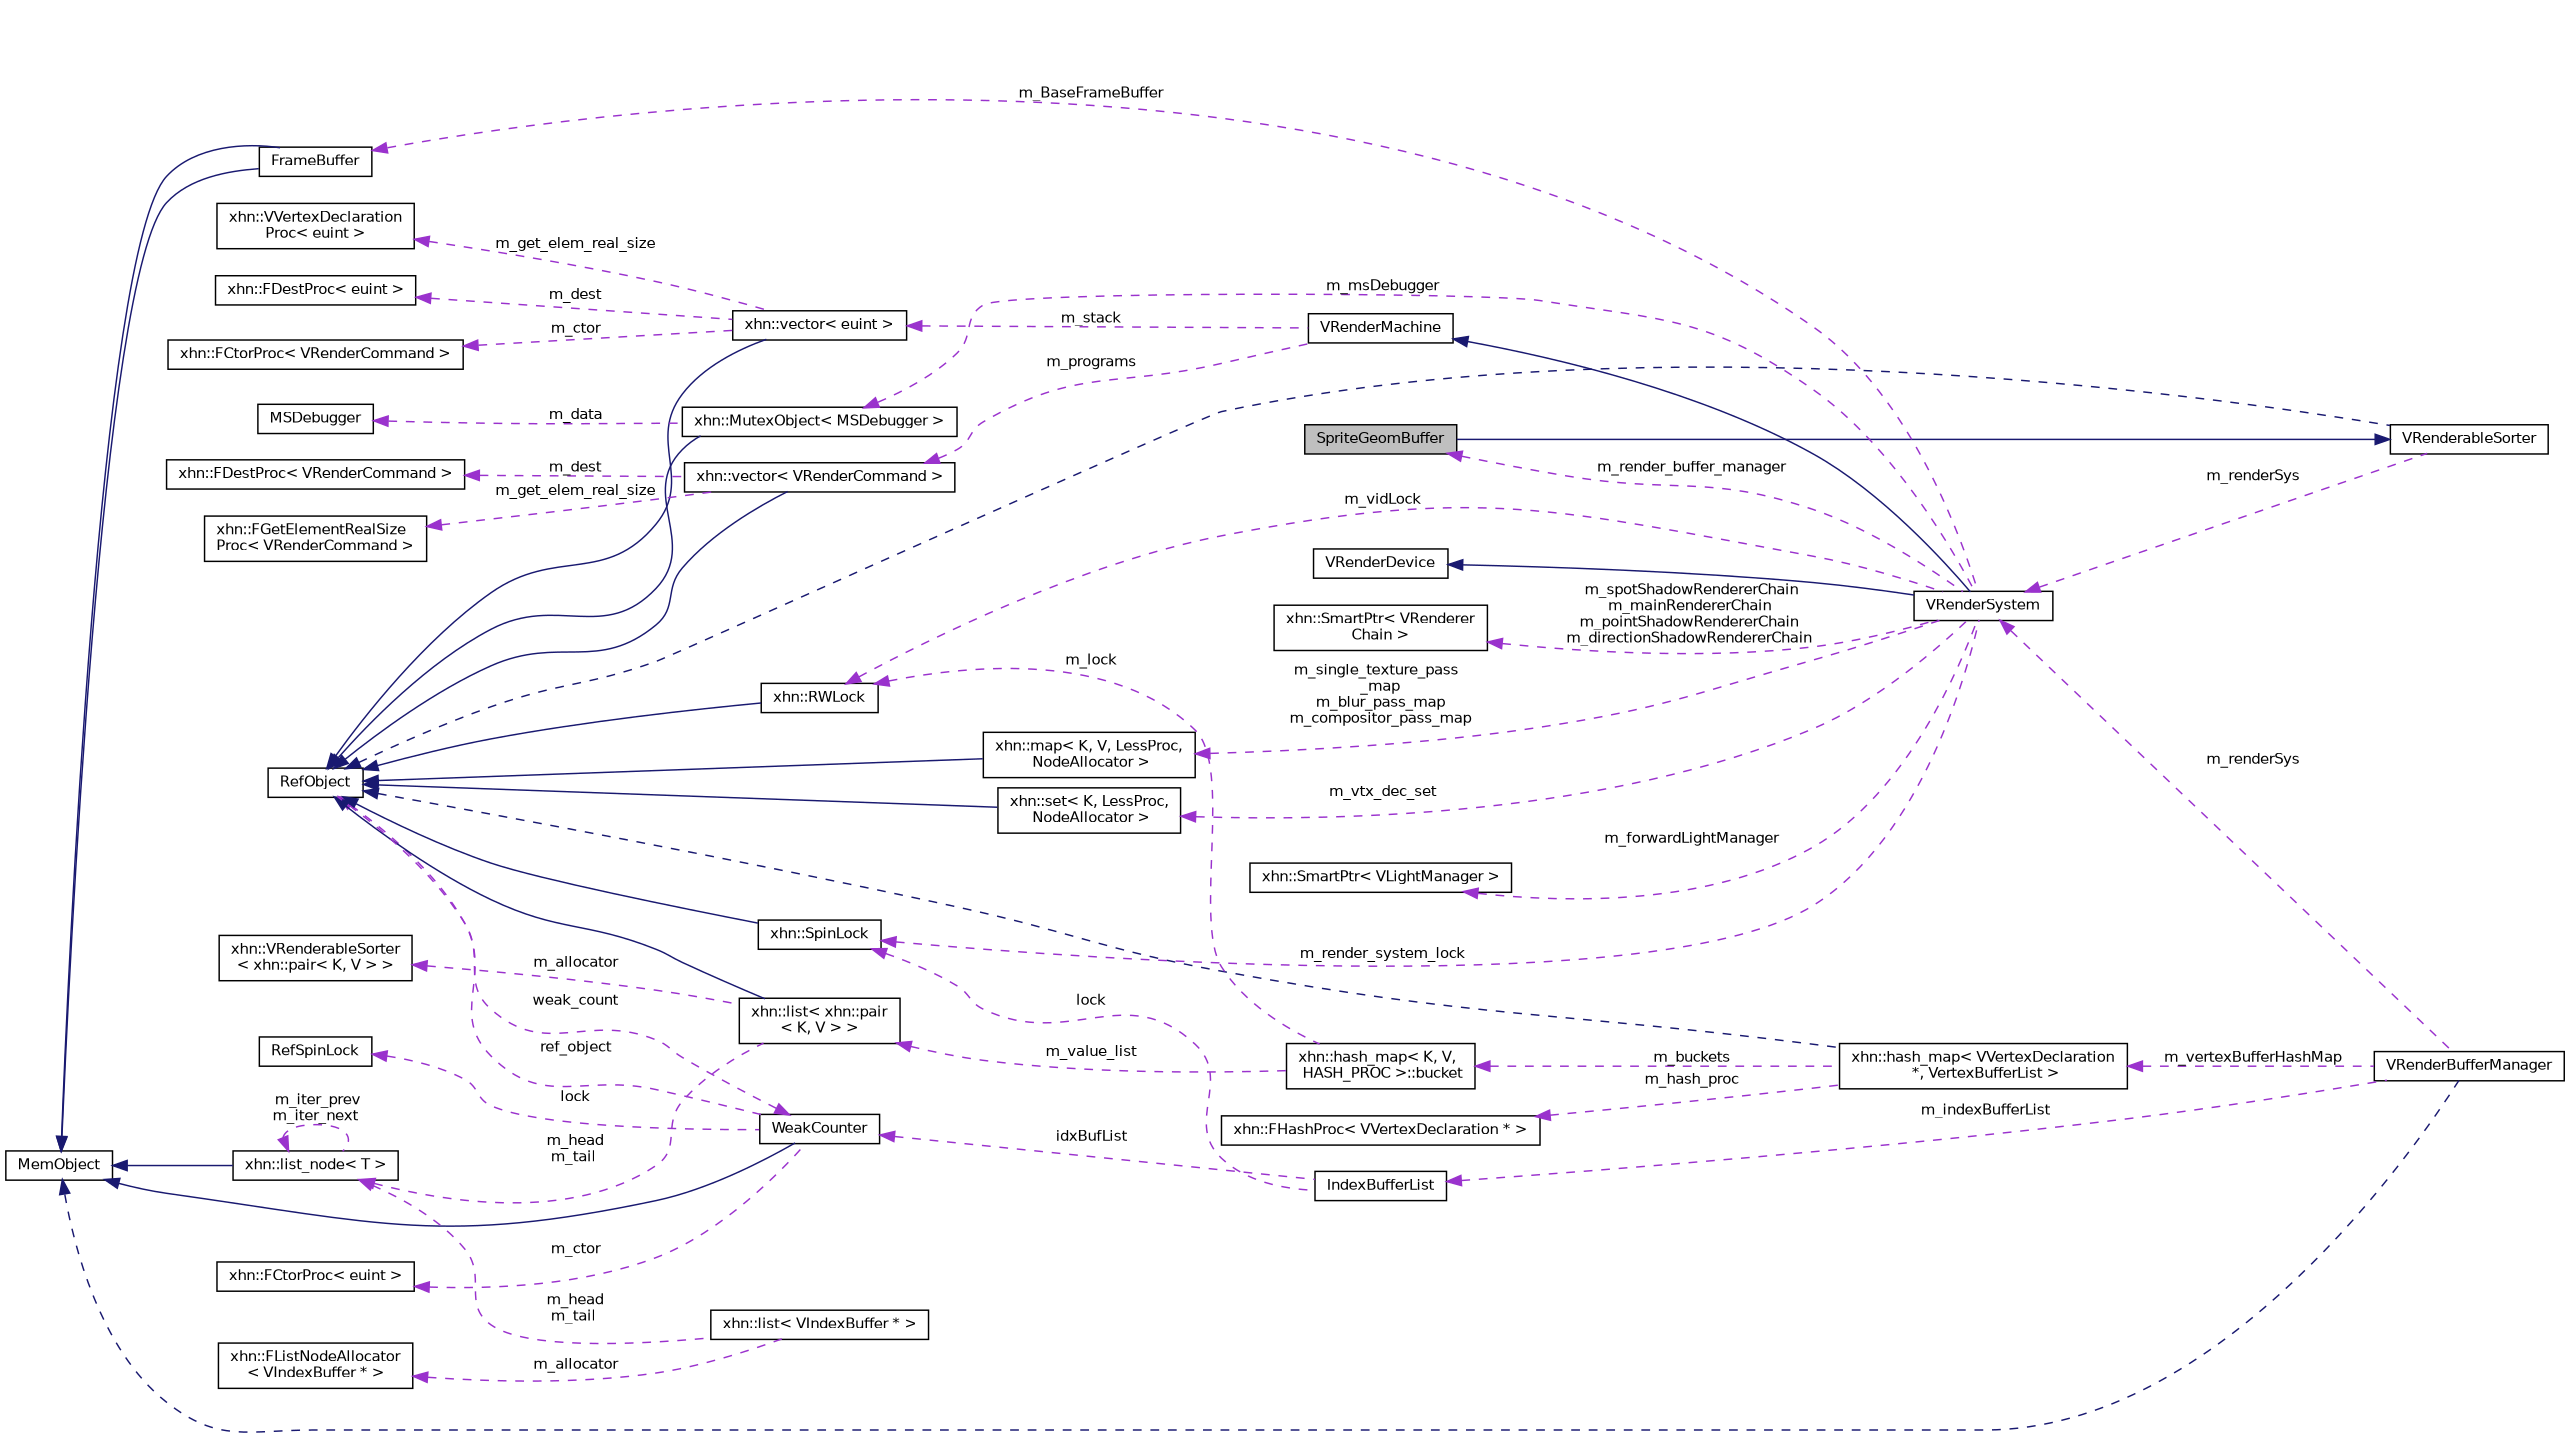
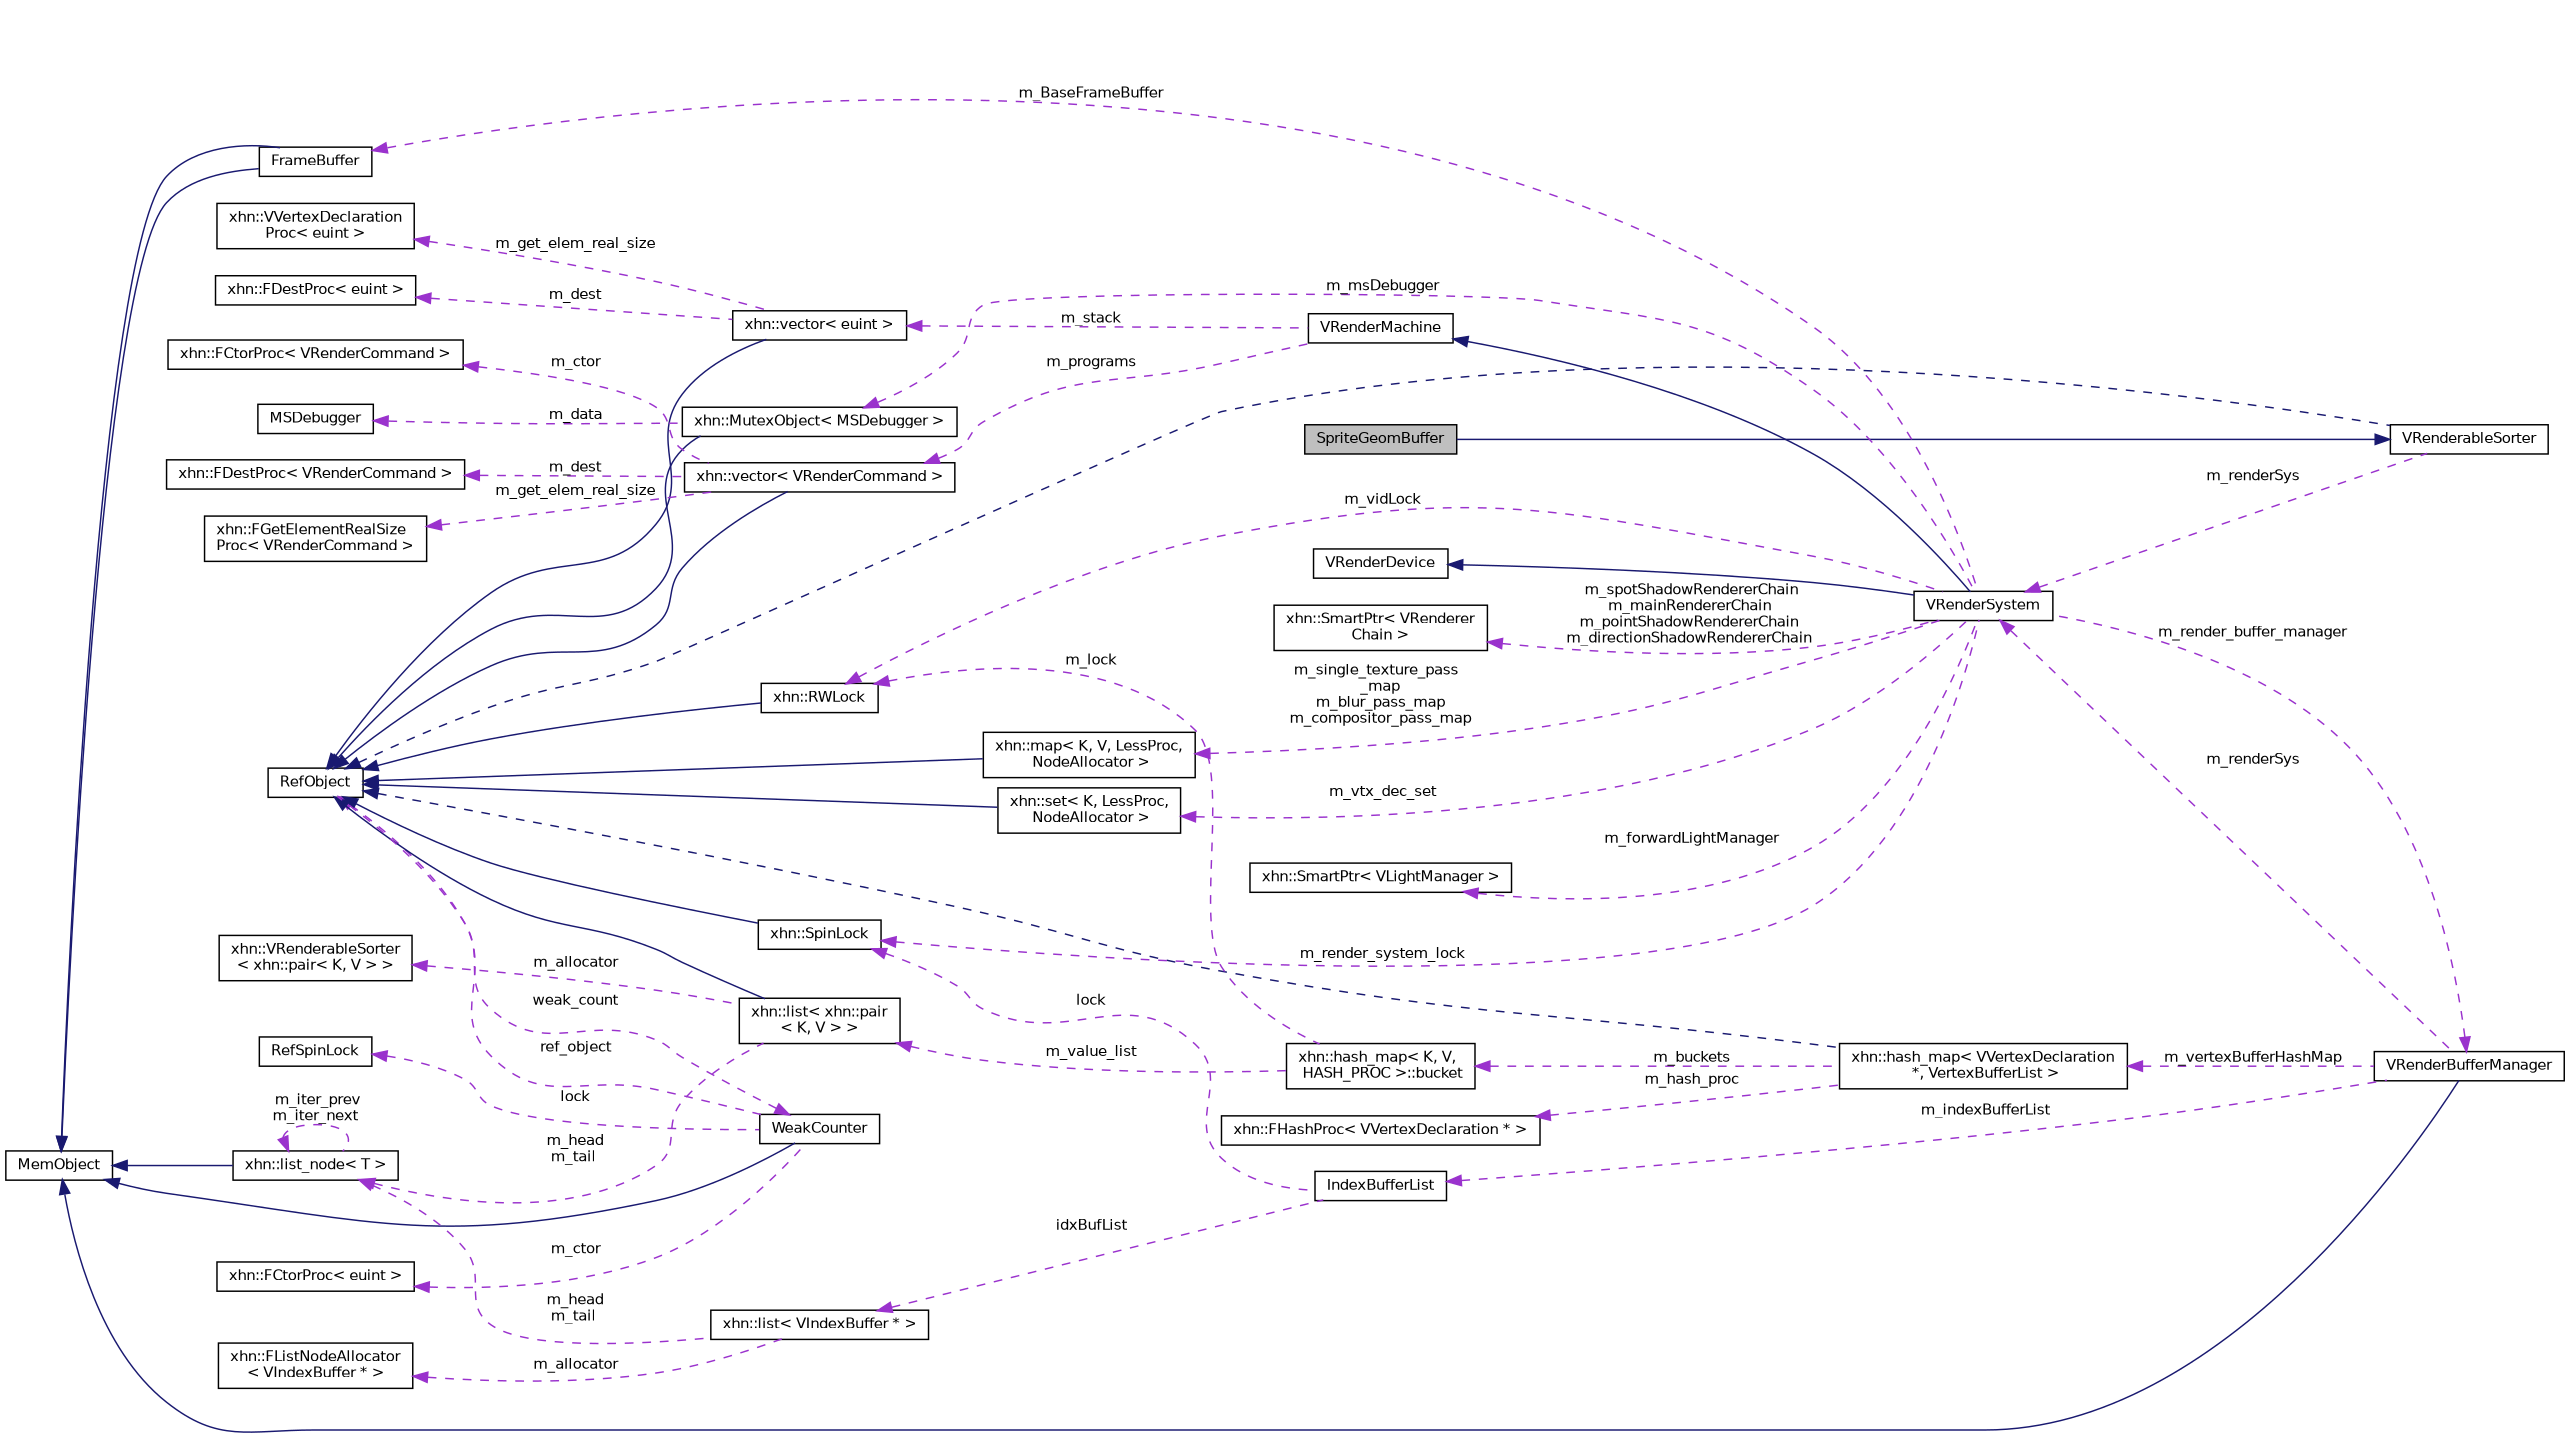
edge "xhn::vector< euint >" -> "xhn::FCtorProc< VRenderCommand >": now "xhn::vector< VRenderCommand >" -> "xhn::FCtorProc< VRenderCommand >"
edge "VRenderSystem" -> "SpriteGeomBuffer": now "VRenderSystem" -> "VRenderBufferManager"
edge "IndexBufferList" -> "WeakCounter": now "IndexBufferList" -> "xhn::list< VIndexBuffer * >"
edge "VRenderBufferManager" -> "MemObject": style dashed -> solid
